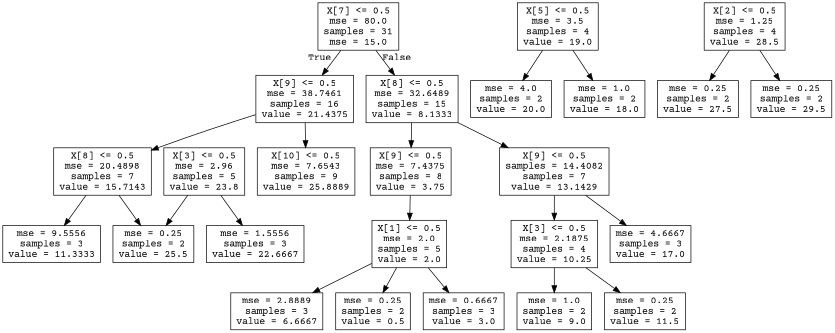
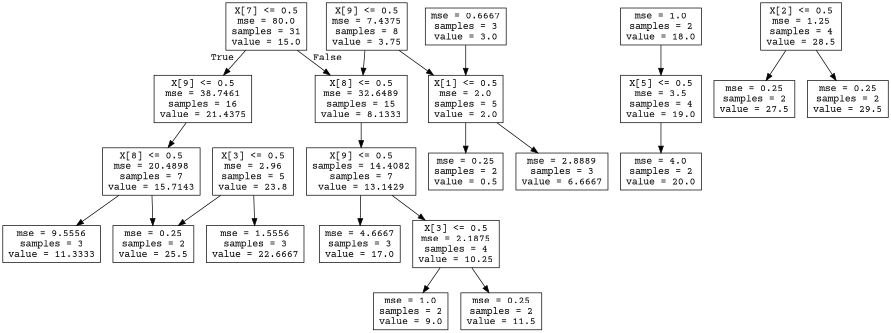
node "X[7] <= 0.5 mse = 80.0 samples = 31 mse = 15.0": label "X[7] <= 0.5 mse = 80.0 samples = 31 mse = 15.0" -> "X[7] <= 0.5 mse = 80.0 samples = 31 value = 15.0"
edge "X[5] <= 0.5 mse = 3.5 samples = 4 value = 19.0" -> "mse = 1.0 samples = 2 value = 18.0": reversed
edge "X[8] <= 0.5 mse = 32.6489 samples = 15 value = 8.1333" -> "X[9] <= 0.5 mse = 7.4375 samples = 8 value = 3.75": reversed
node "X[10] <= 0.5 mse = 7.6543 samples = 9 value = 25.8889": removed
edge "X[1] <= 0.5 mse = 2.0 samples = 5 value = 2.0" -> "mse = 0.6667 samples = 3 value = 3.0": reversed
